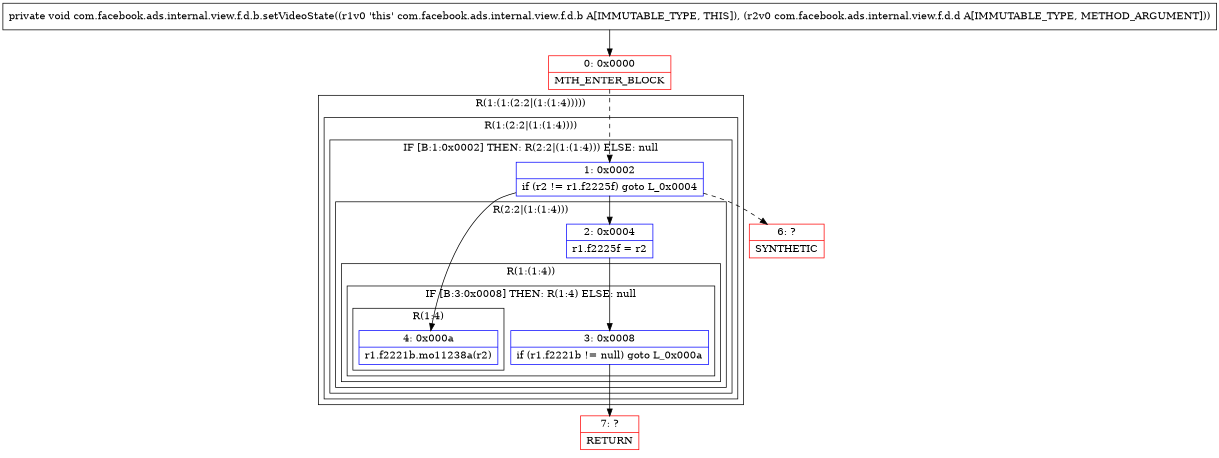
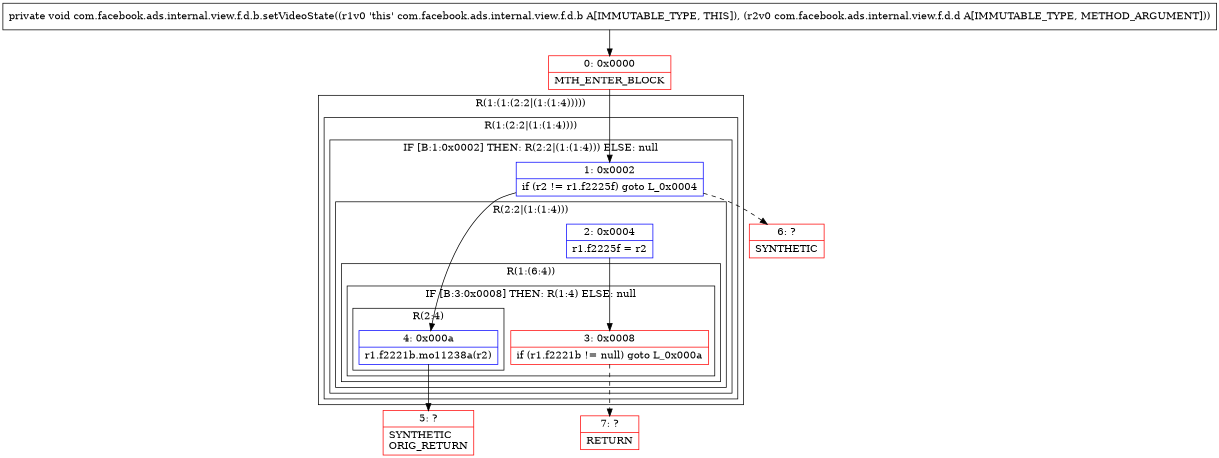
edge "0: 0x0000" -> "1: 0x0002": style dashed -> solid
edge "1: 0x0002" -> "2: 0x0004": removed
cluster "R(1:(1:4))": label "R(1:(1:4))" -> "R(1:(6:4))"
cluster "R(1:4)": label "R(1:4)" -> "R(2:4)"
node "3: 0x0008": color blue -> red
edge "3: 0x0008" -> "7: ?": style solid -> dashed
node "5: ?": added
